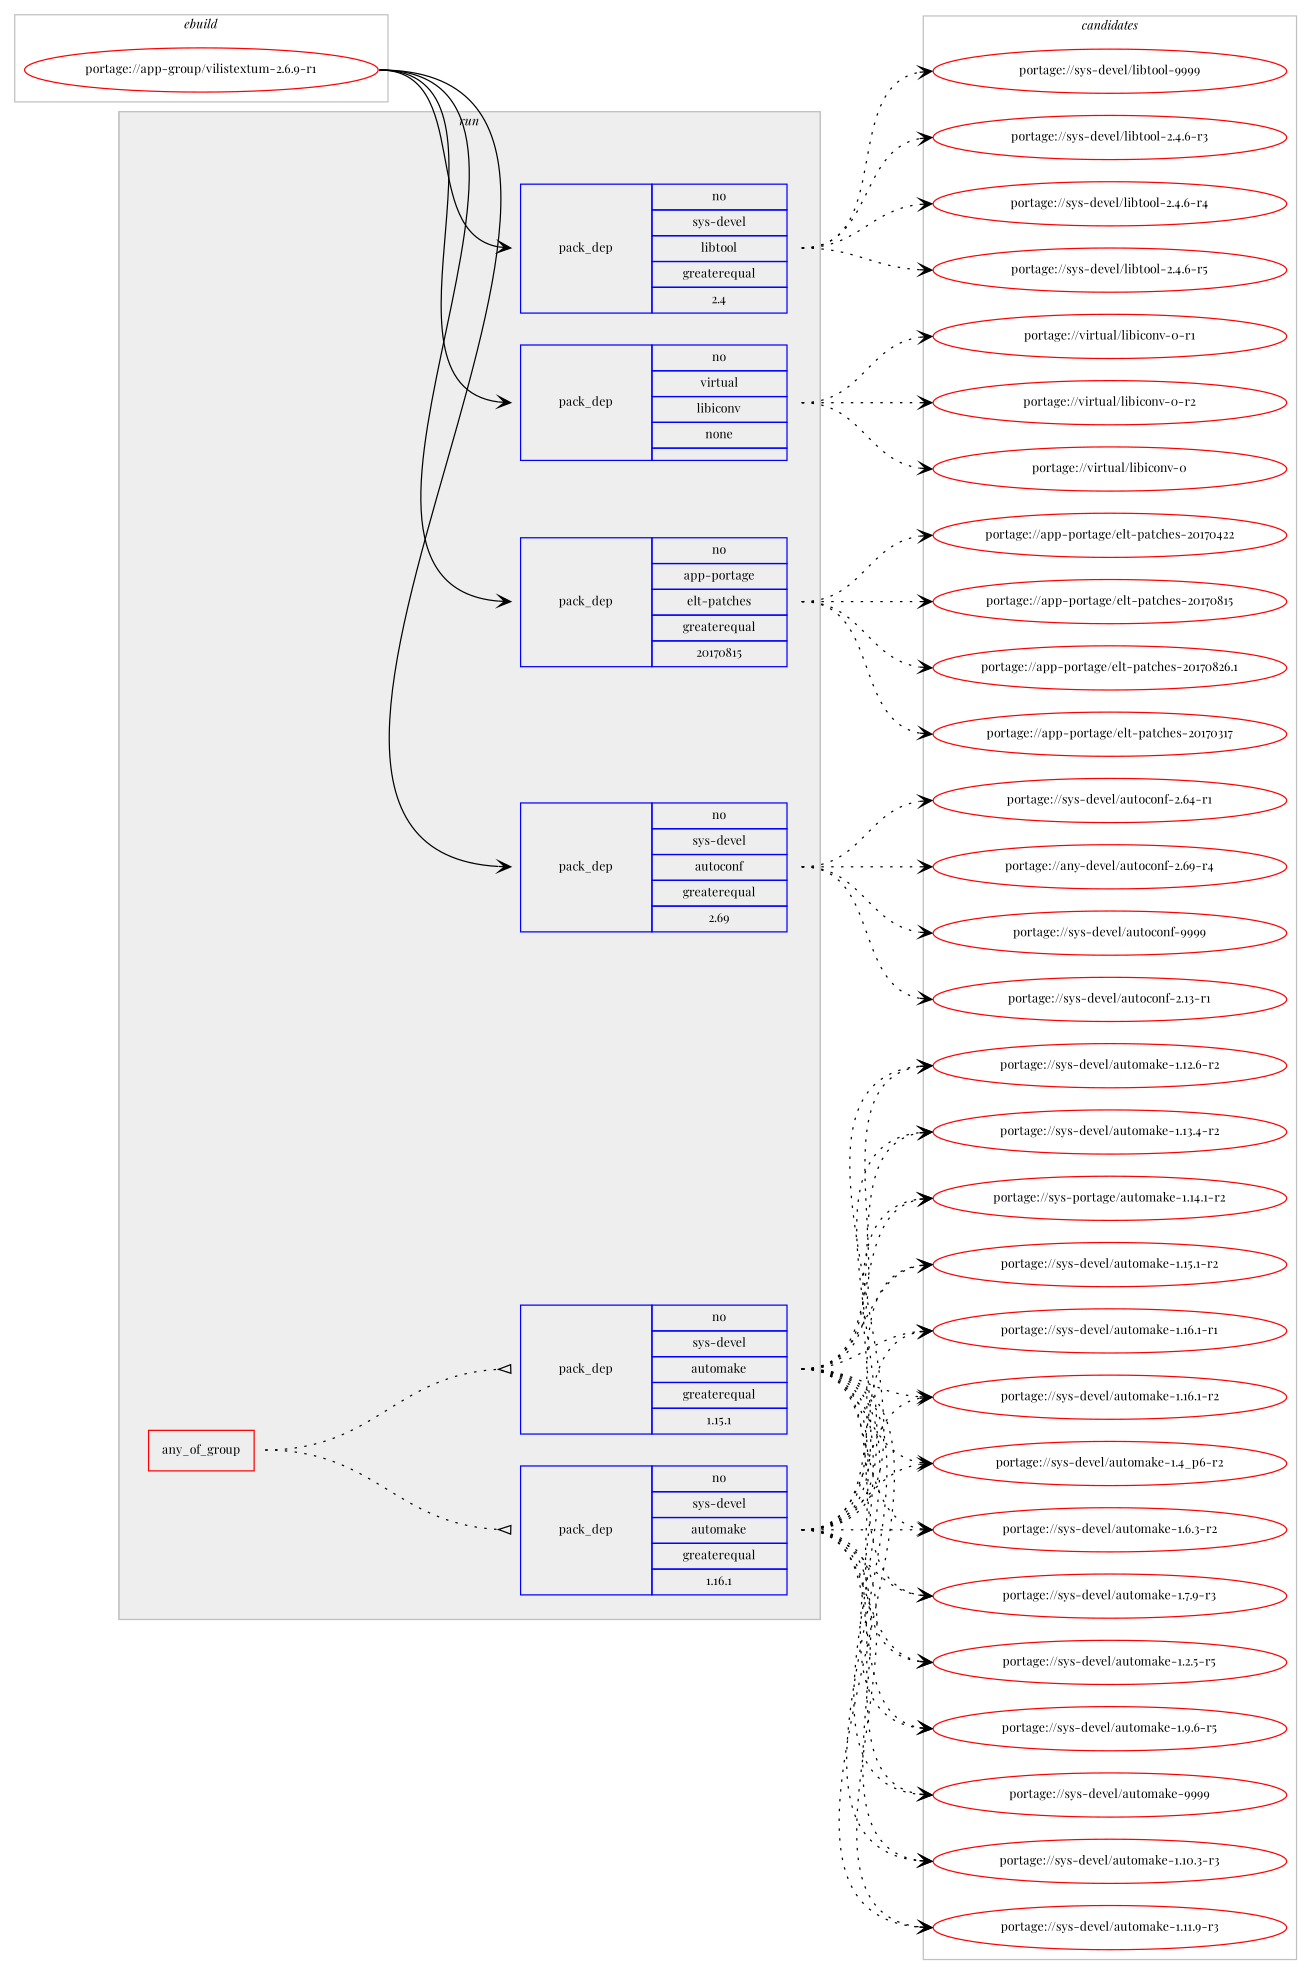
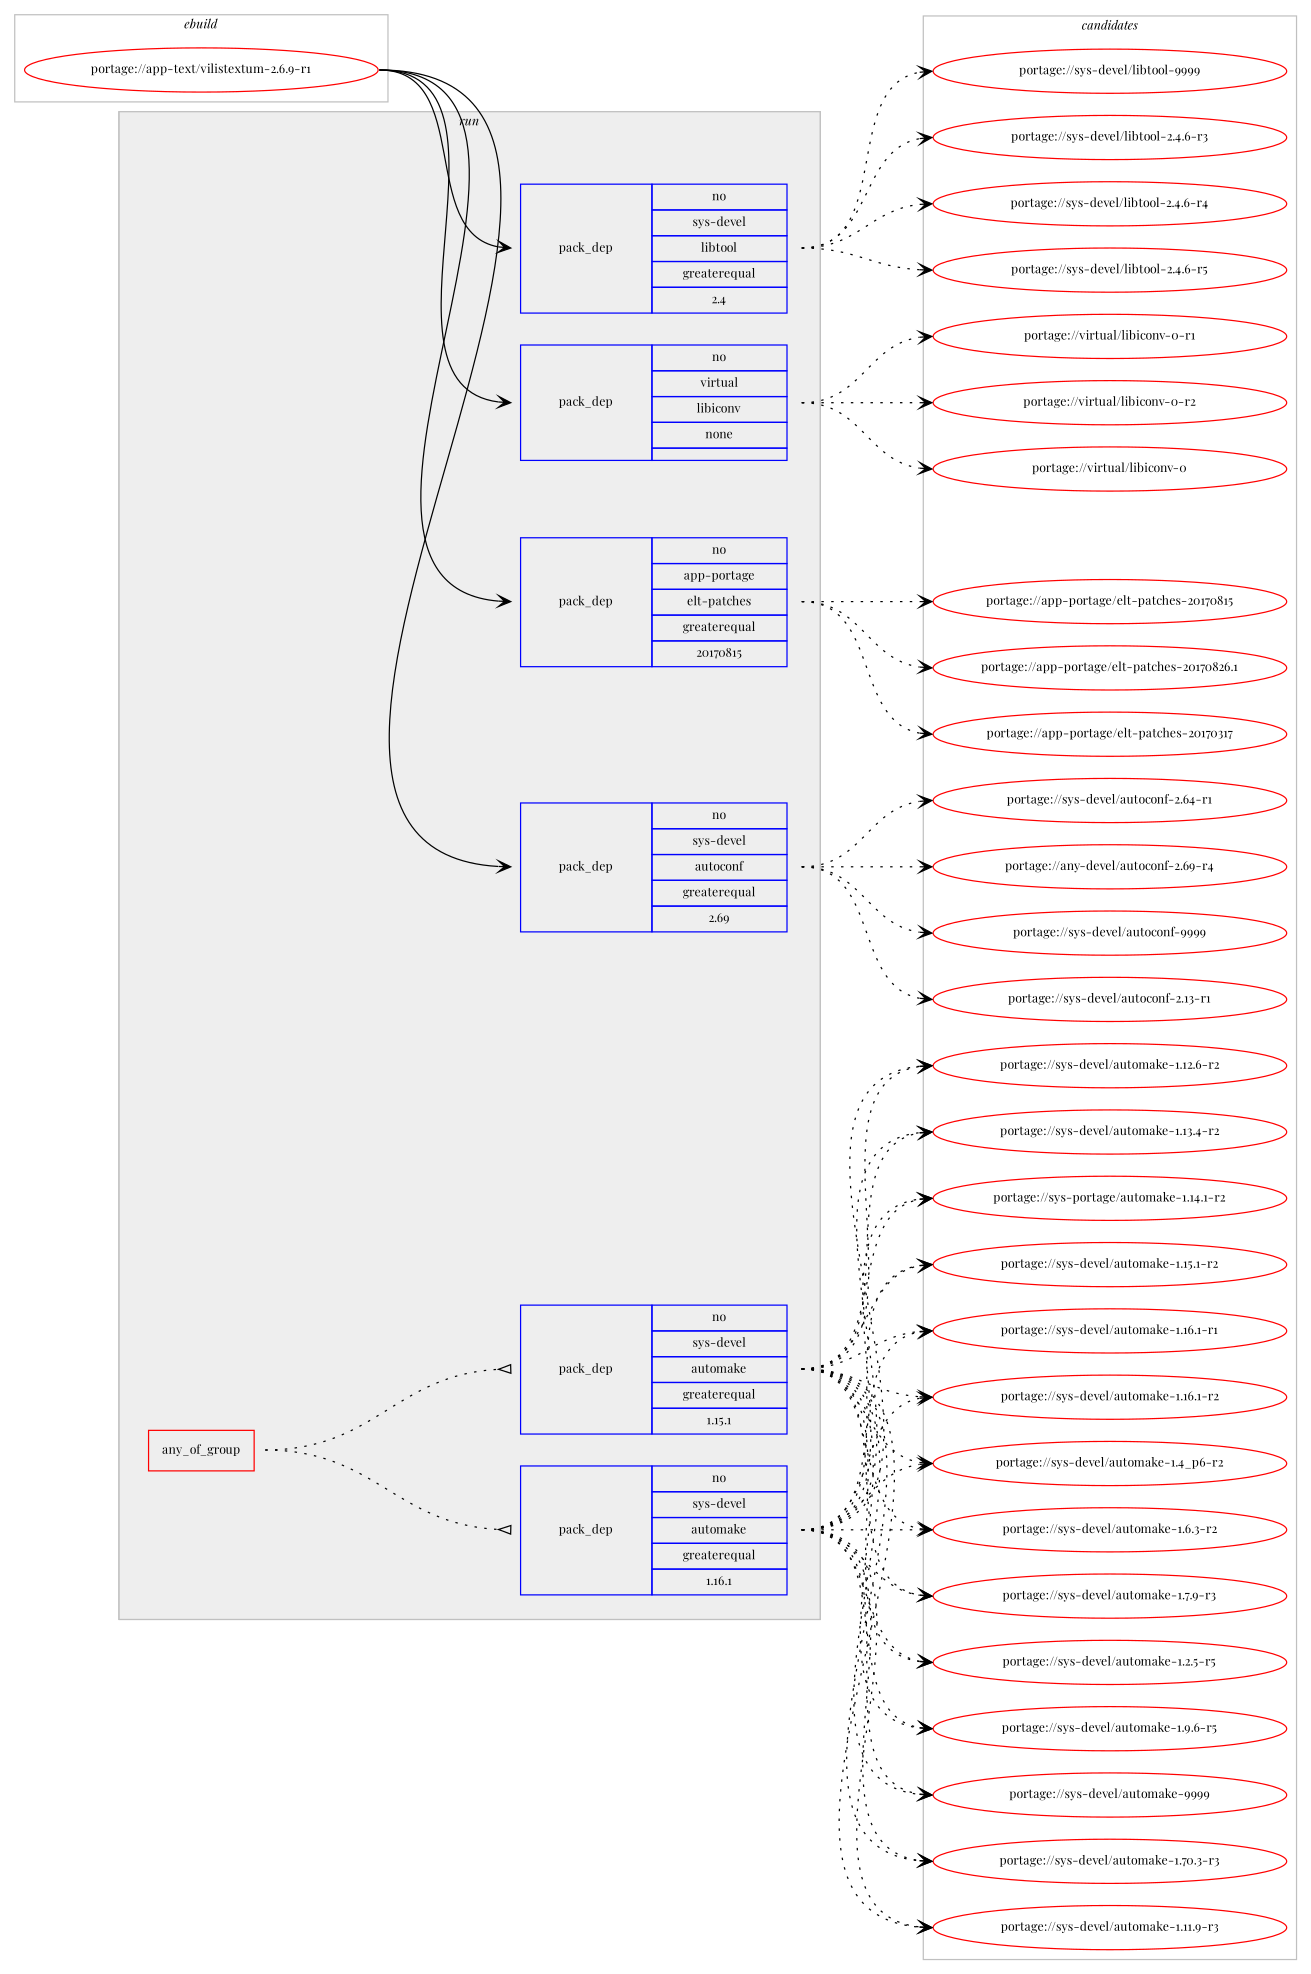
node "portage://app-group/vilistextum-2.6.9-r1": label "portage://app-group/vilistextum-2.6.9-r1" -> "portage://app-text/vilistextum-2.6.9-r1"
node "portage://app-portage/elt-patches-20170422": removed
node "portage://sys-devel/automake-1.10.3-r3": label "portage://sys-devel/automake-1.10.3-r3" -> "portage://sys-devel/automake-1.70.3-r3"
